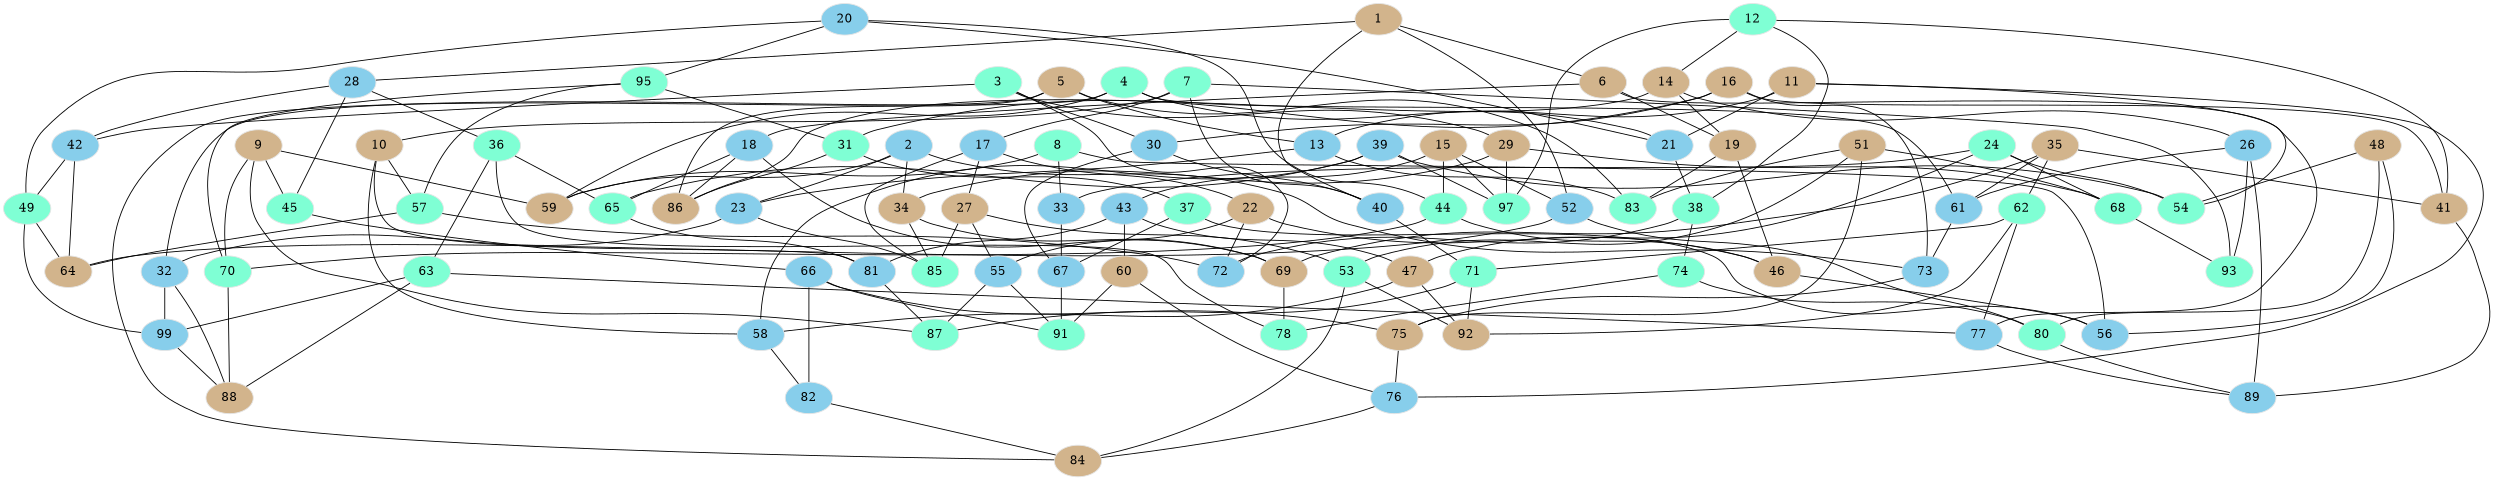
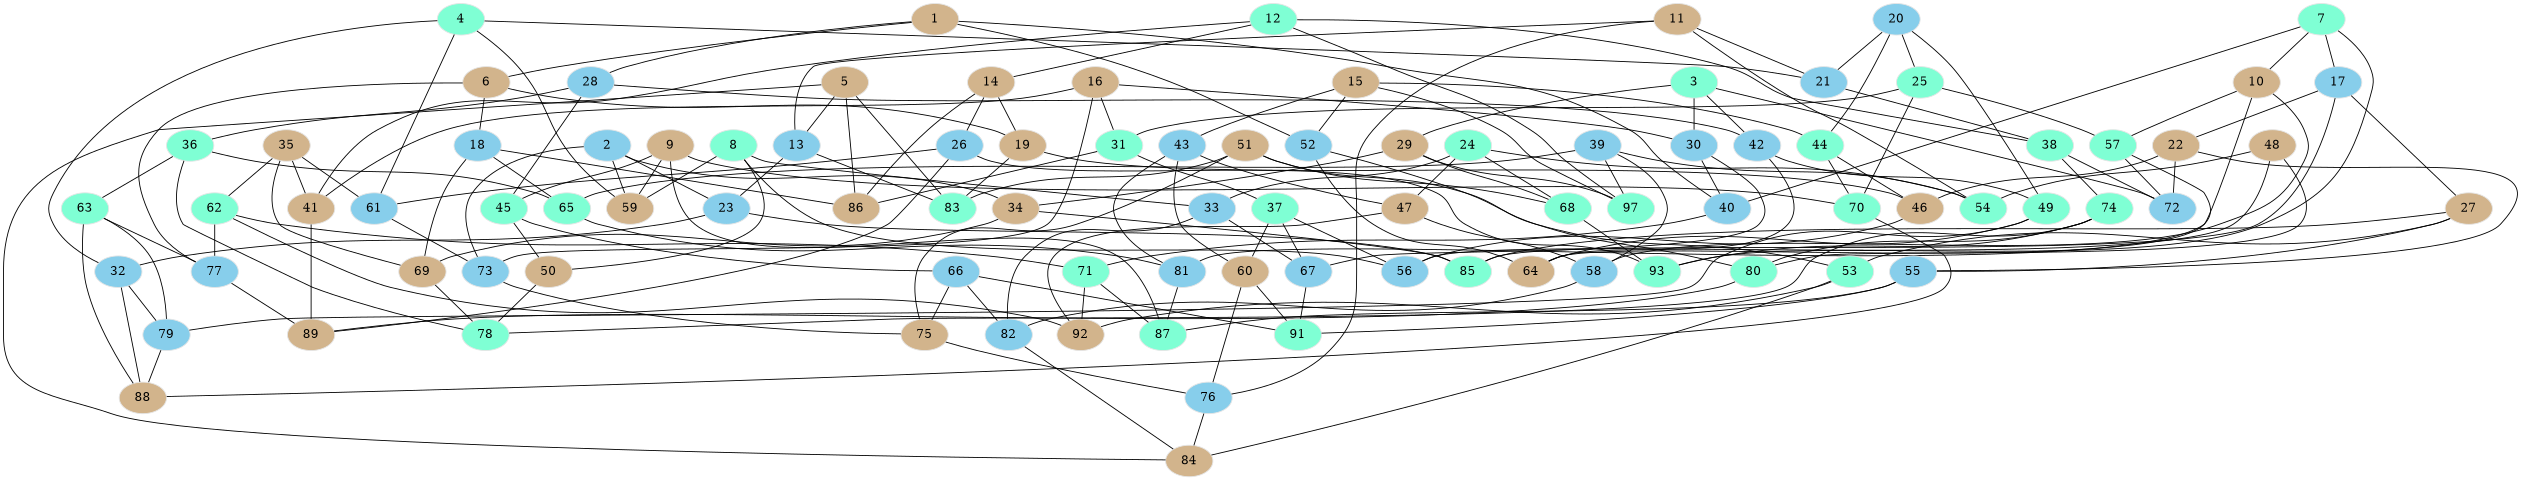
node "95": label "95" -> "25"
edge "33" -- "82": added
edge "37" -- "60": added
edge "74" -- "93": added
node "50": added
node "99": label "99" -> "79"
node "89": fillcolor skyblue -> tan
